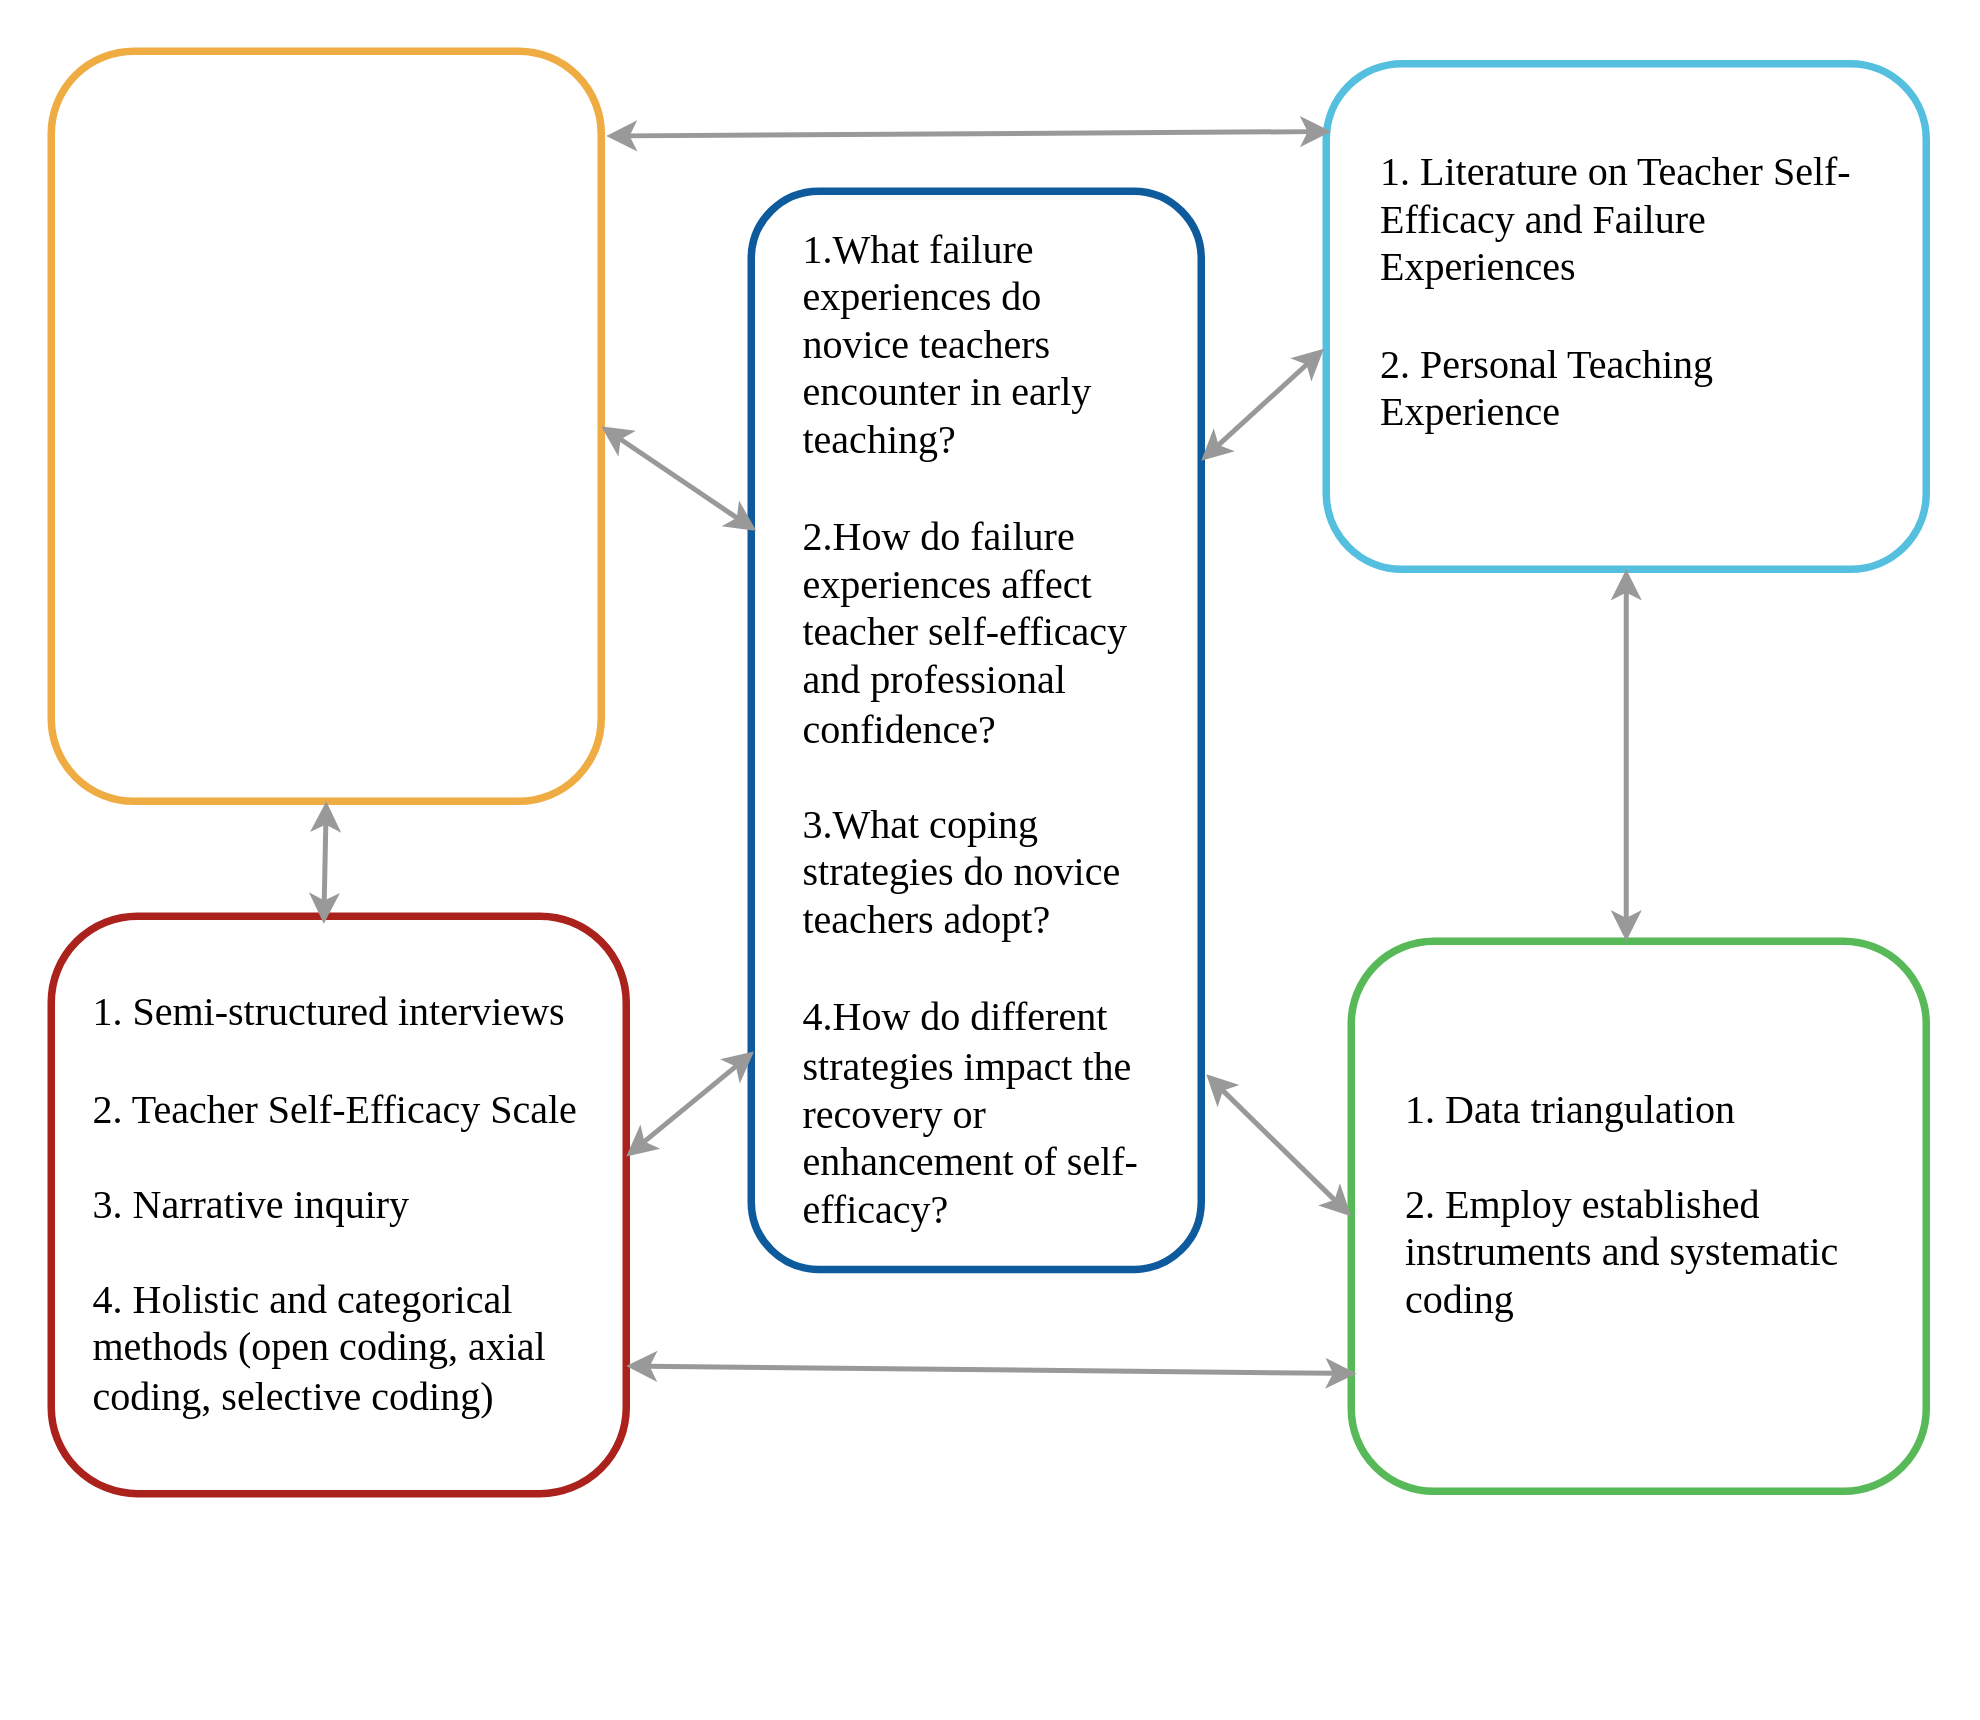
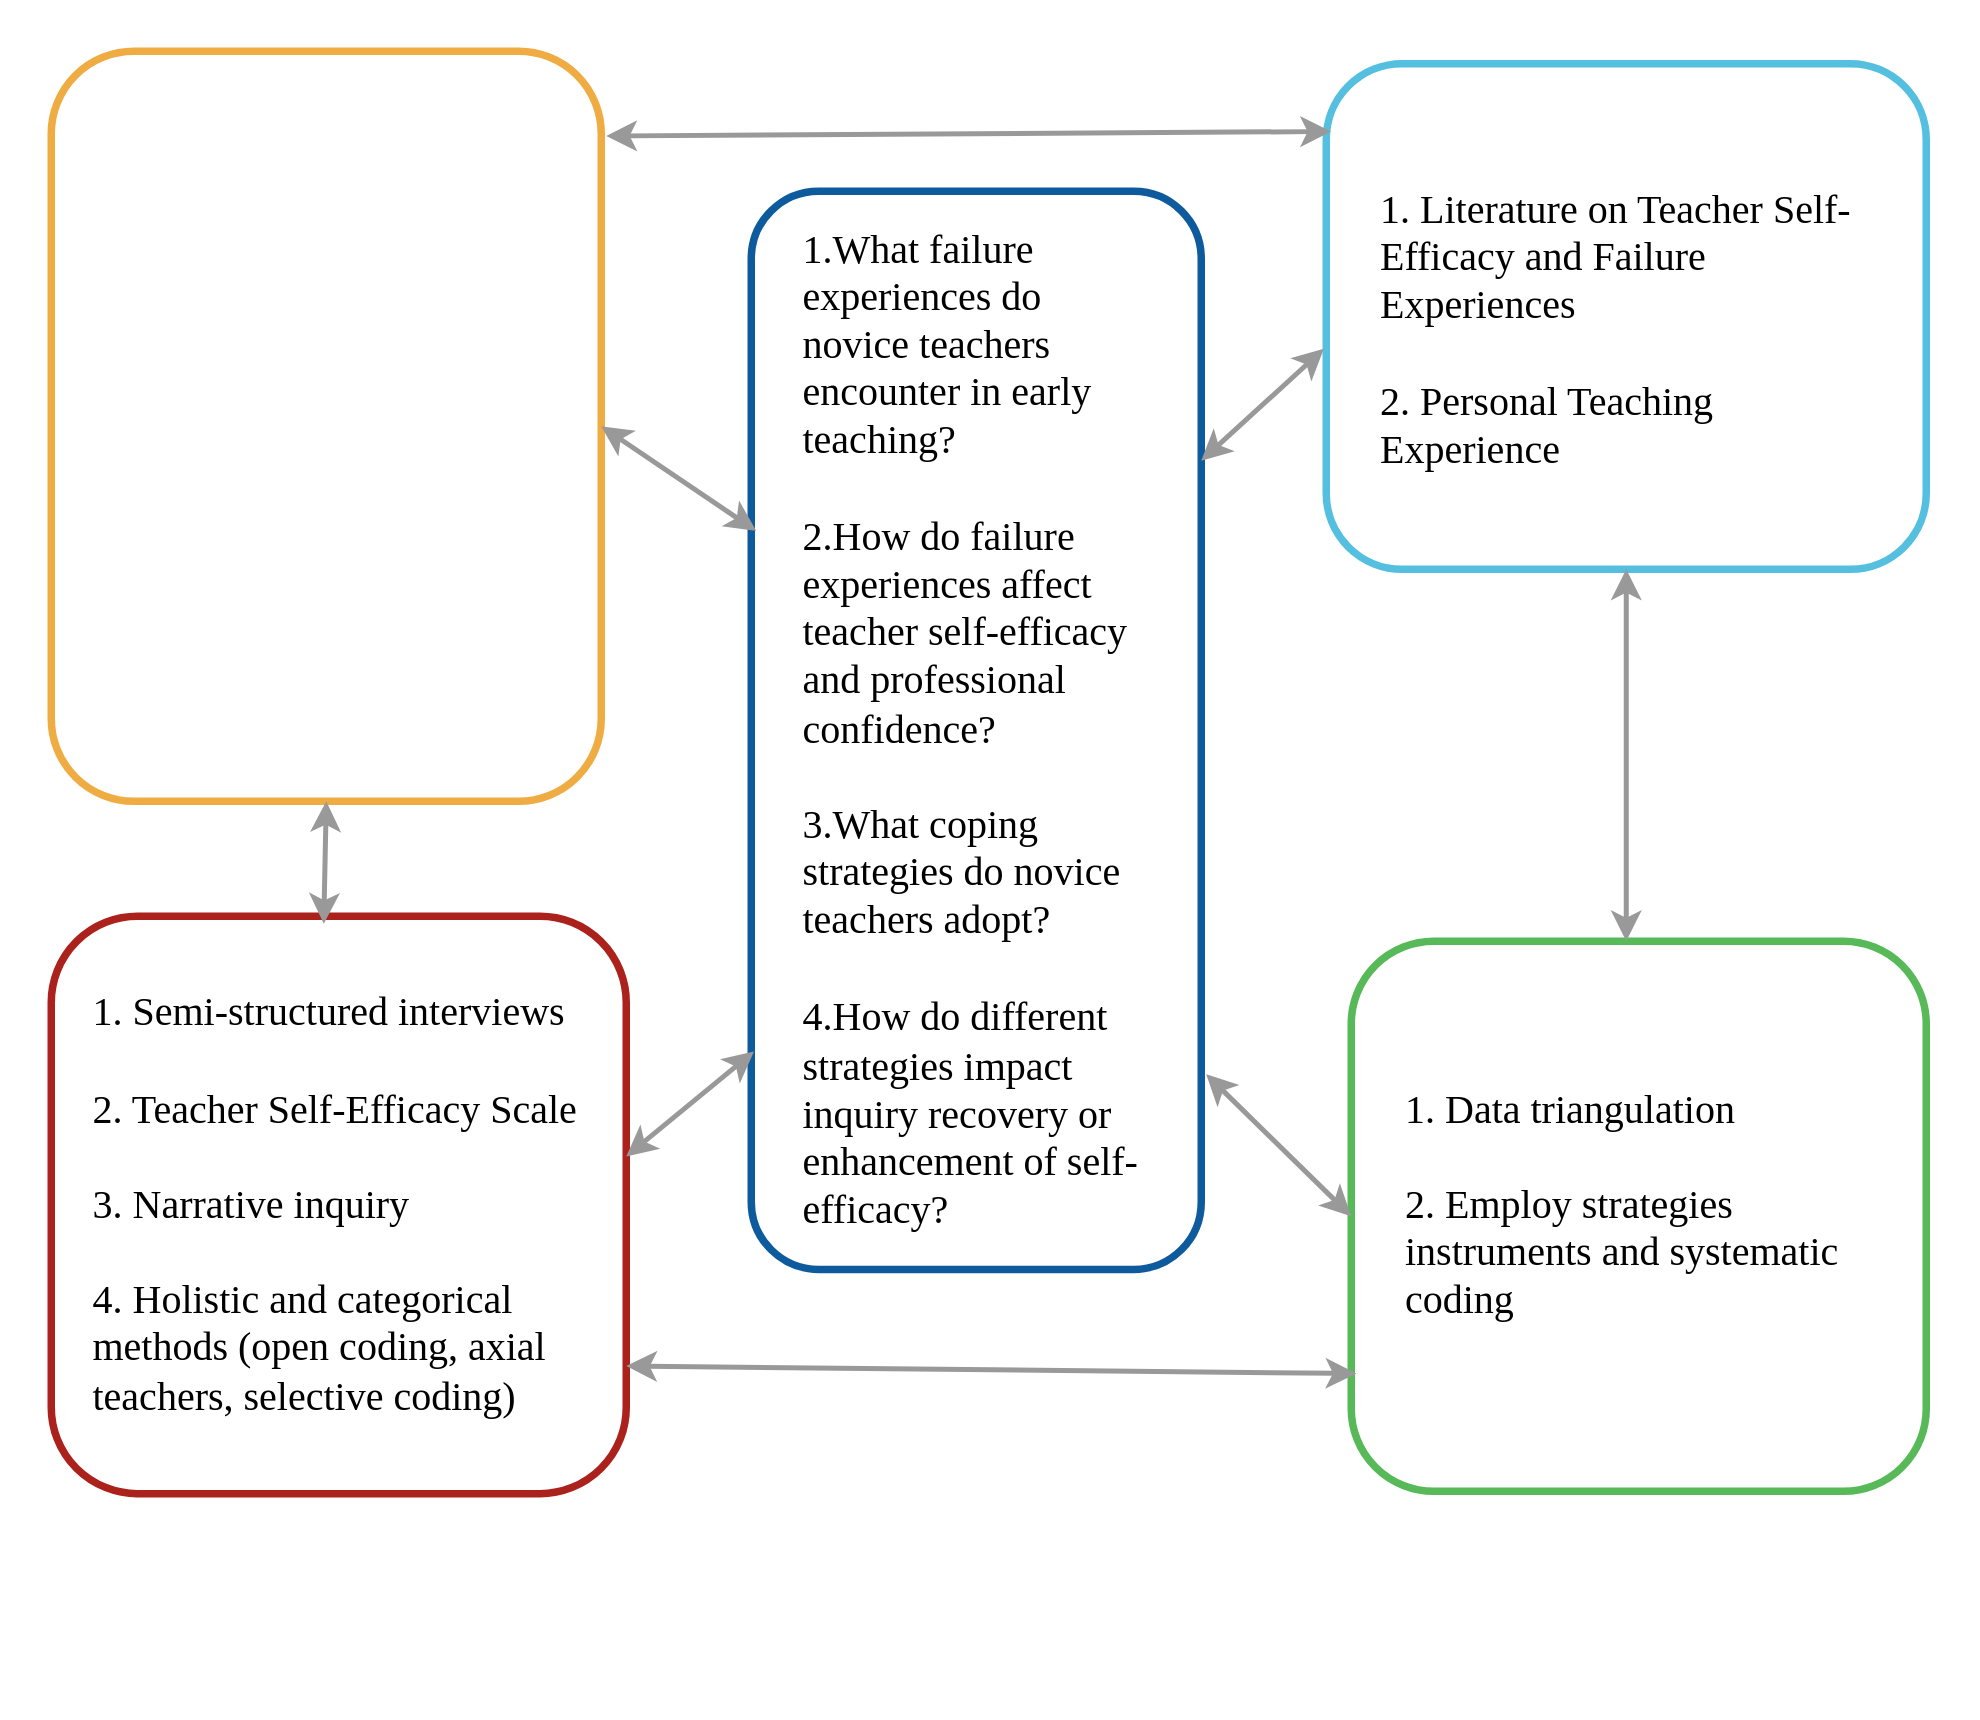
node "1. Literature on Teacher Self-Efficacy and Failure Experiences 2. Personal Teaching Experience": moved (1626, 291) -> (1626, 329)
node "1.What failure experiences do novice teachers encounter in early teaching? 2.How do failure experiences affect teacher self-efficacy and professional confidence? 3.What coping strategies do novice teachers adopt? 4.How do different strategies impact the recovery or enhancement of self-efficacy?": label "1.What failure experiences do novice teachers encounter in early teaching? 2.How do failure experiences affect teacher self-efficacy and professional confidence? 3.What coping strategies do novice teachers adopt? 4.How do different strategies impact the recovery or enhancement of self-efficacy?" -> "1.What failure experiences do novice teachers encounter in early teaching? 2.How do failure experiences affect teacher self-efficacy and professional confidence? 3.What coping strategies do novice teachers adopt? 4.How do different strategies impact inquiry recovery or enhancement of self-efficacy?"
node "1. Semi-structured interviews 2. Teacher Self-Efficacy Scale 3. Narrative inquiry 4. Holistic and categorical methods (open coding, axial coding, selective coding)": label "1. Semi-structured interviews 2. Teacher Self-Efficacy Scale 3. Narrative inquiry 4. Holistic and categorical methods (open coding, axial coding, selective coding)" -> "1. Semi-structured interviews 2. Teacher Self-Efficacy Scale 3. Narrative inquiry 4. Holistic and categorical methods (open coding, axial teachers, selective coding)"
node "1. Data triangulation 2. Employ established instruments and systematic coding": label "1. Data triangulation 2. Employ established instruments and systematic coding" -> "1. Data triangulation 2. Employ strategies instruments and systematic coding"
